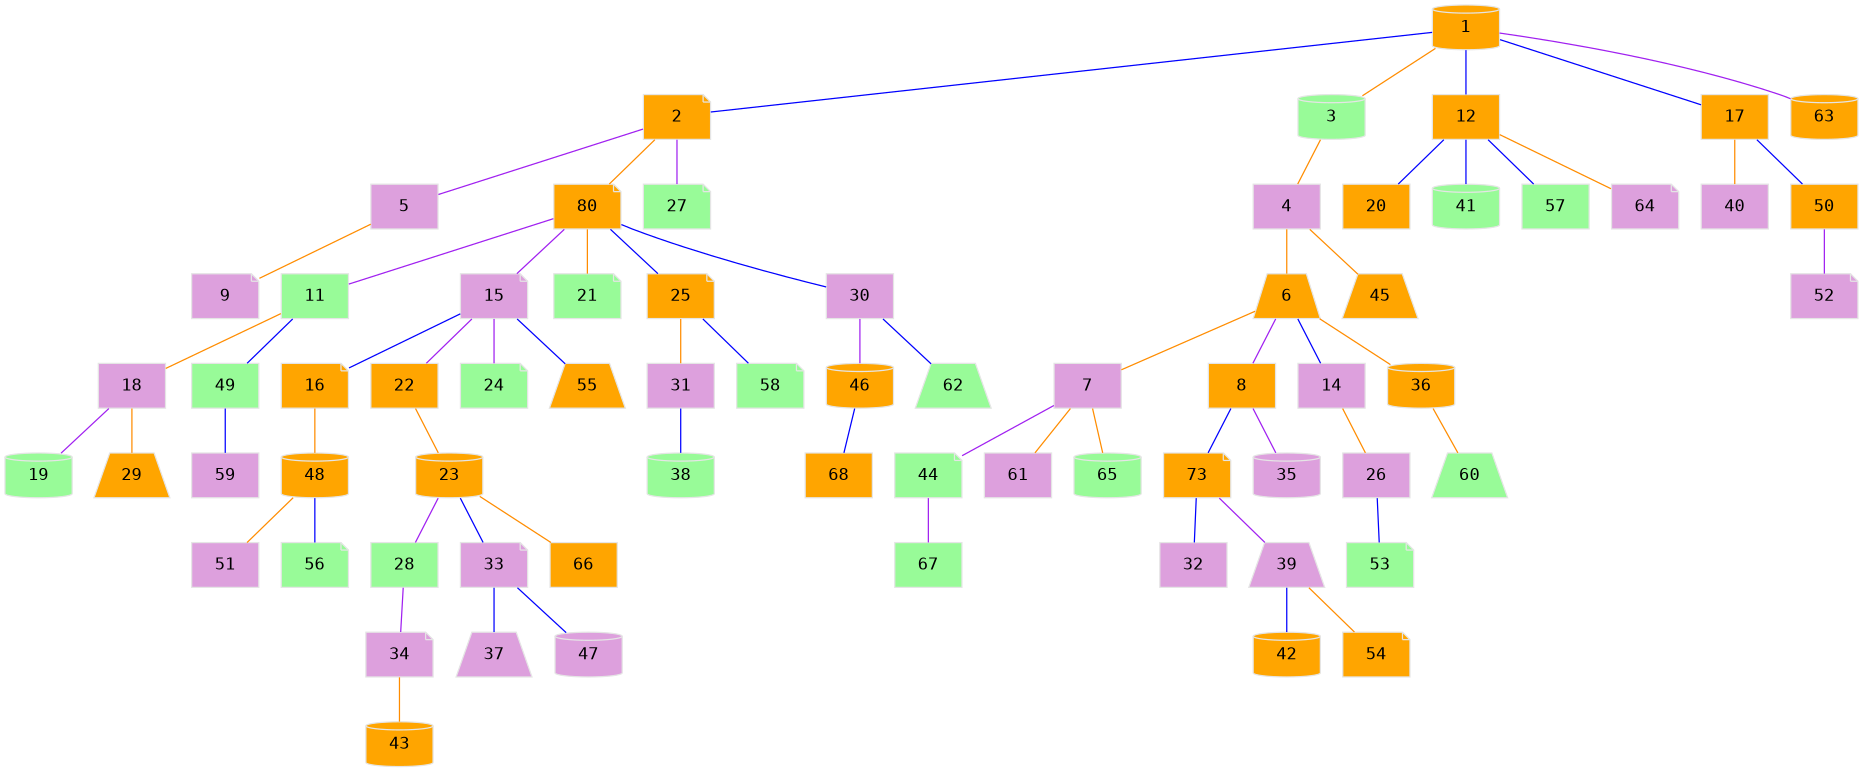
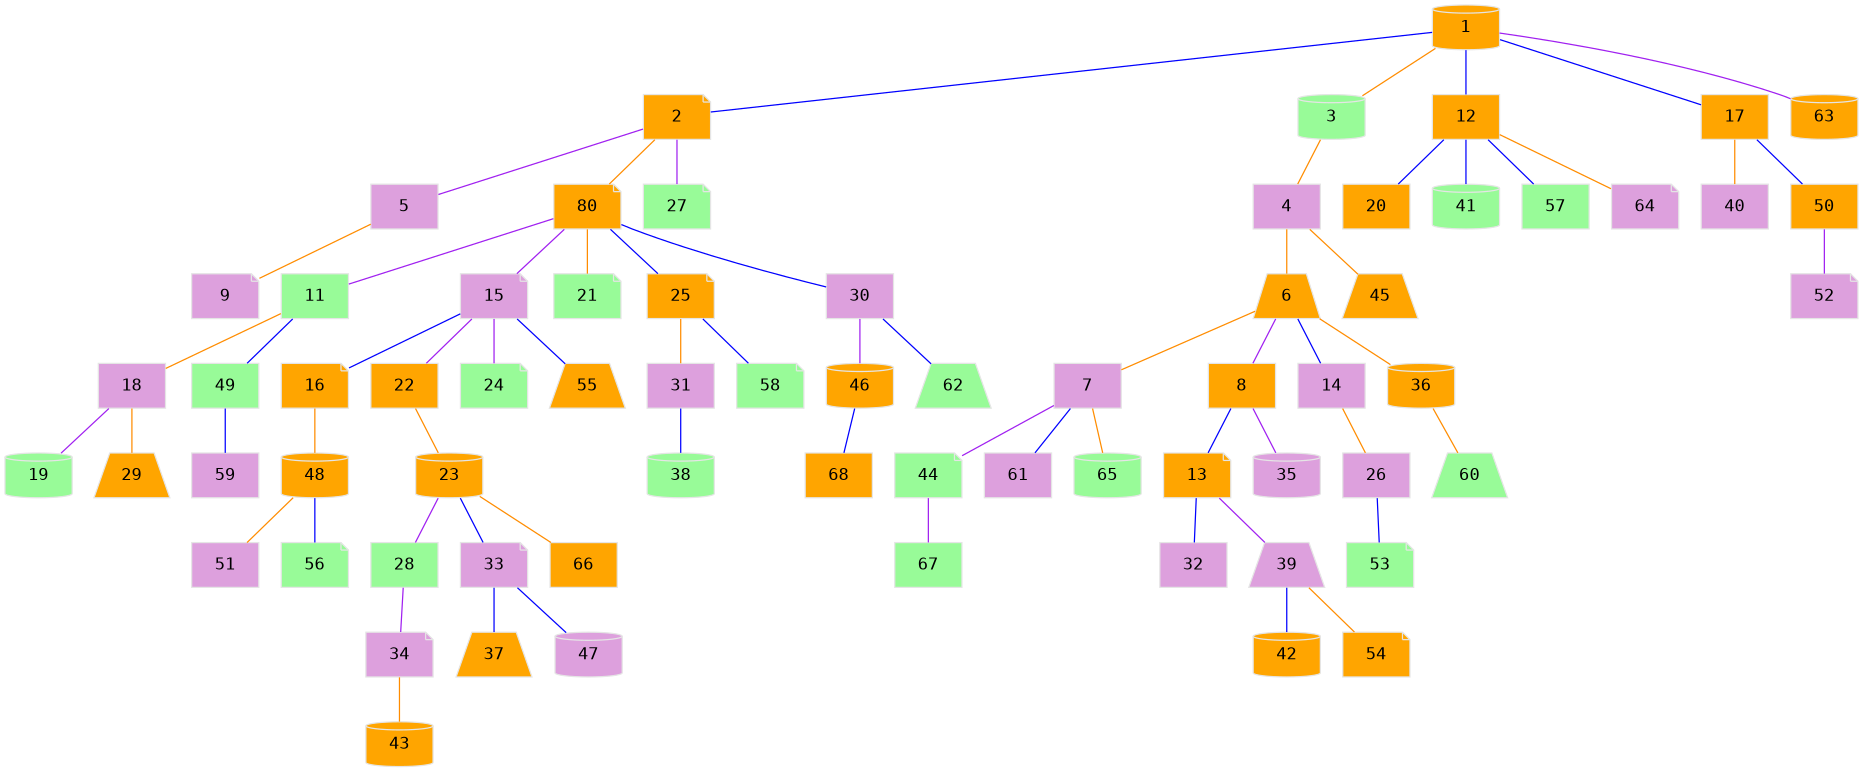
edge "7" -- "61": color darkorange -> blue
node "73": label "73" -> "13"
node "37": fillcolor plum -> orange
